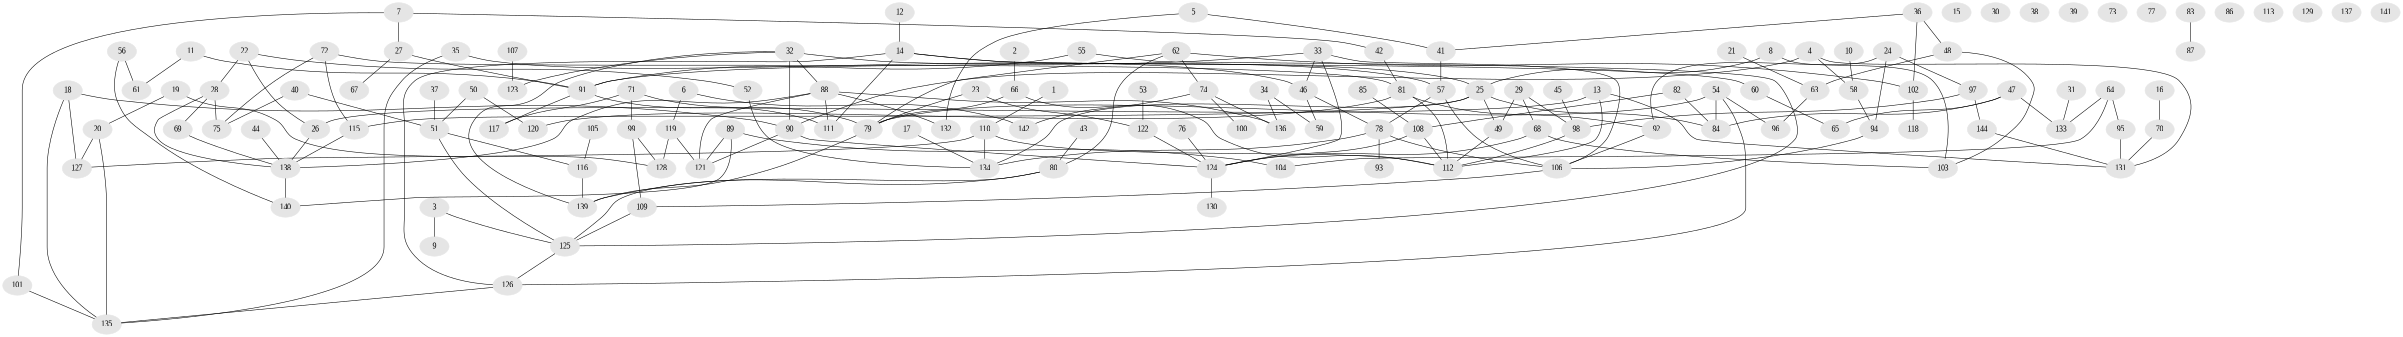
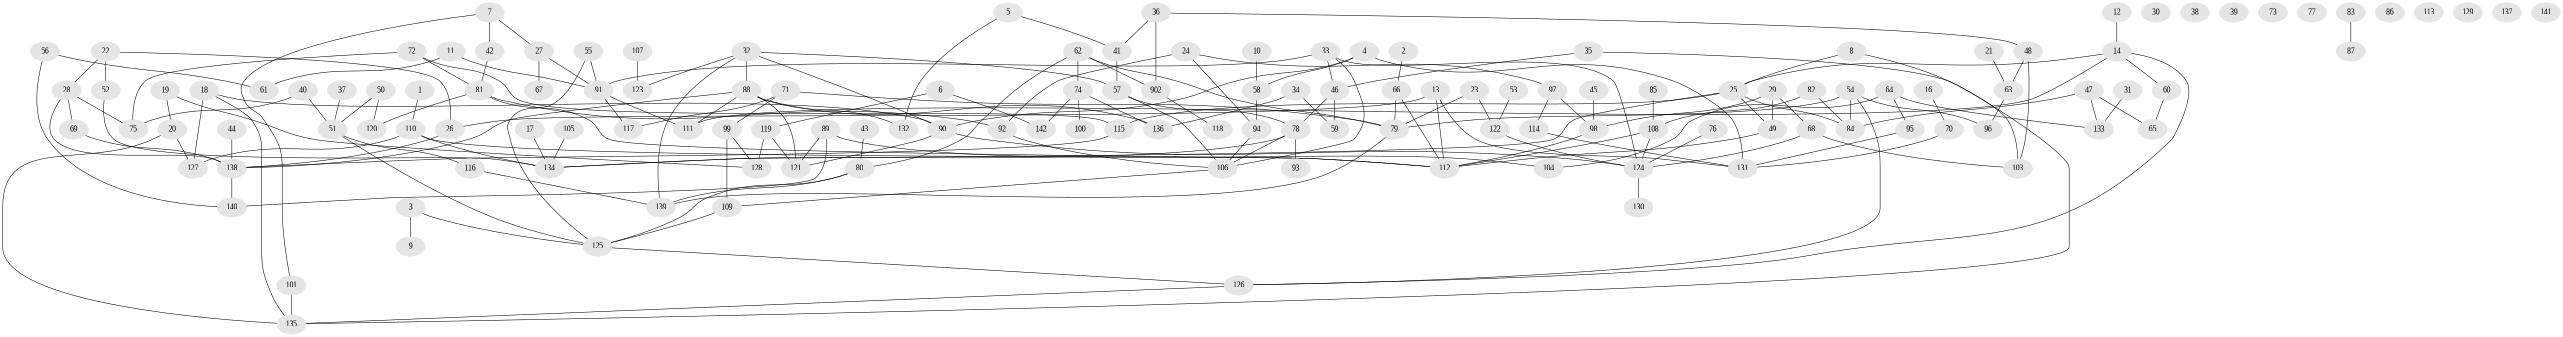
node "15": removed
node "102": label "102" -> "902"
node "144": label "144" -> "114"
edge "105" -- "116": now "105" -- "134"
